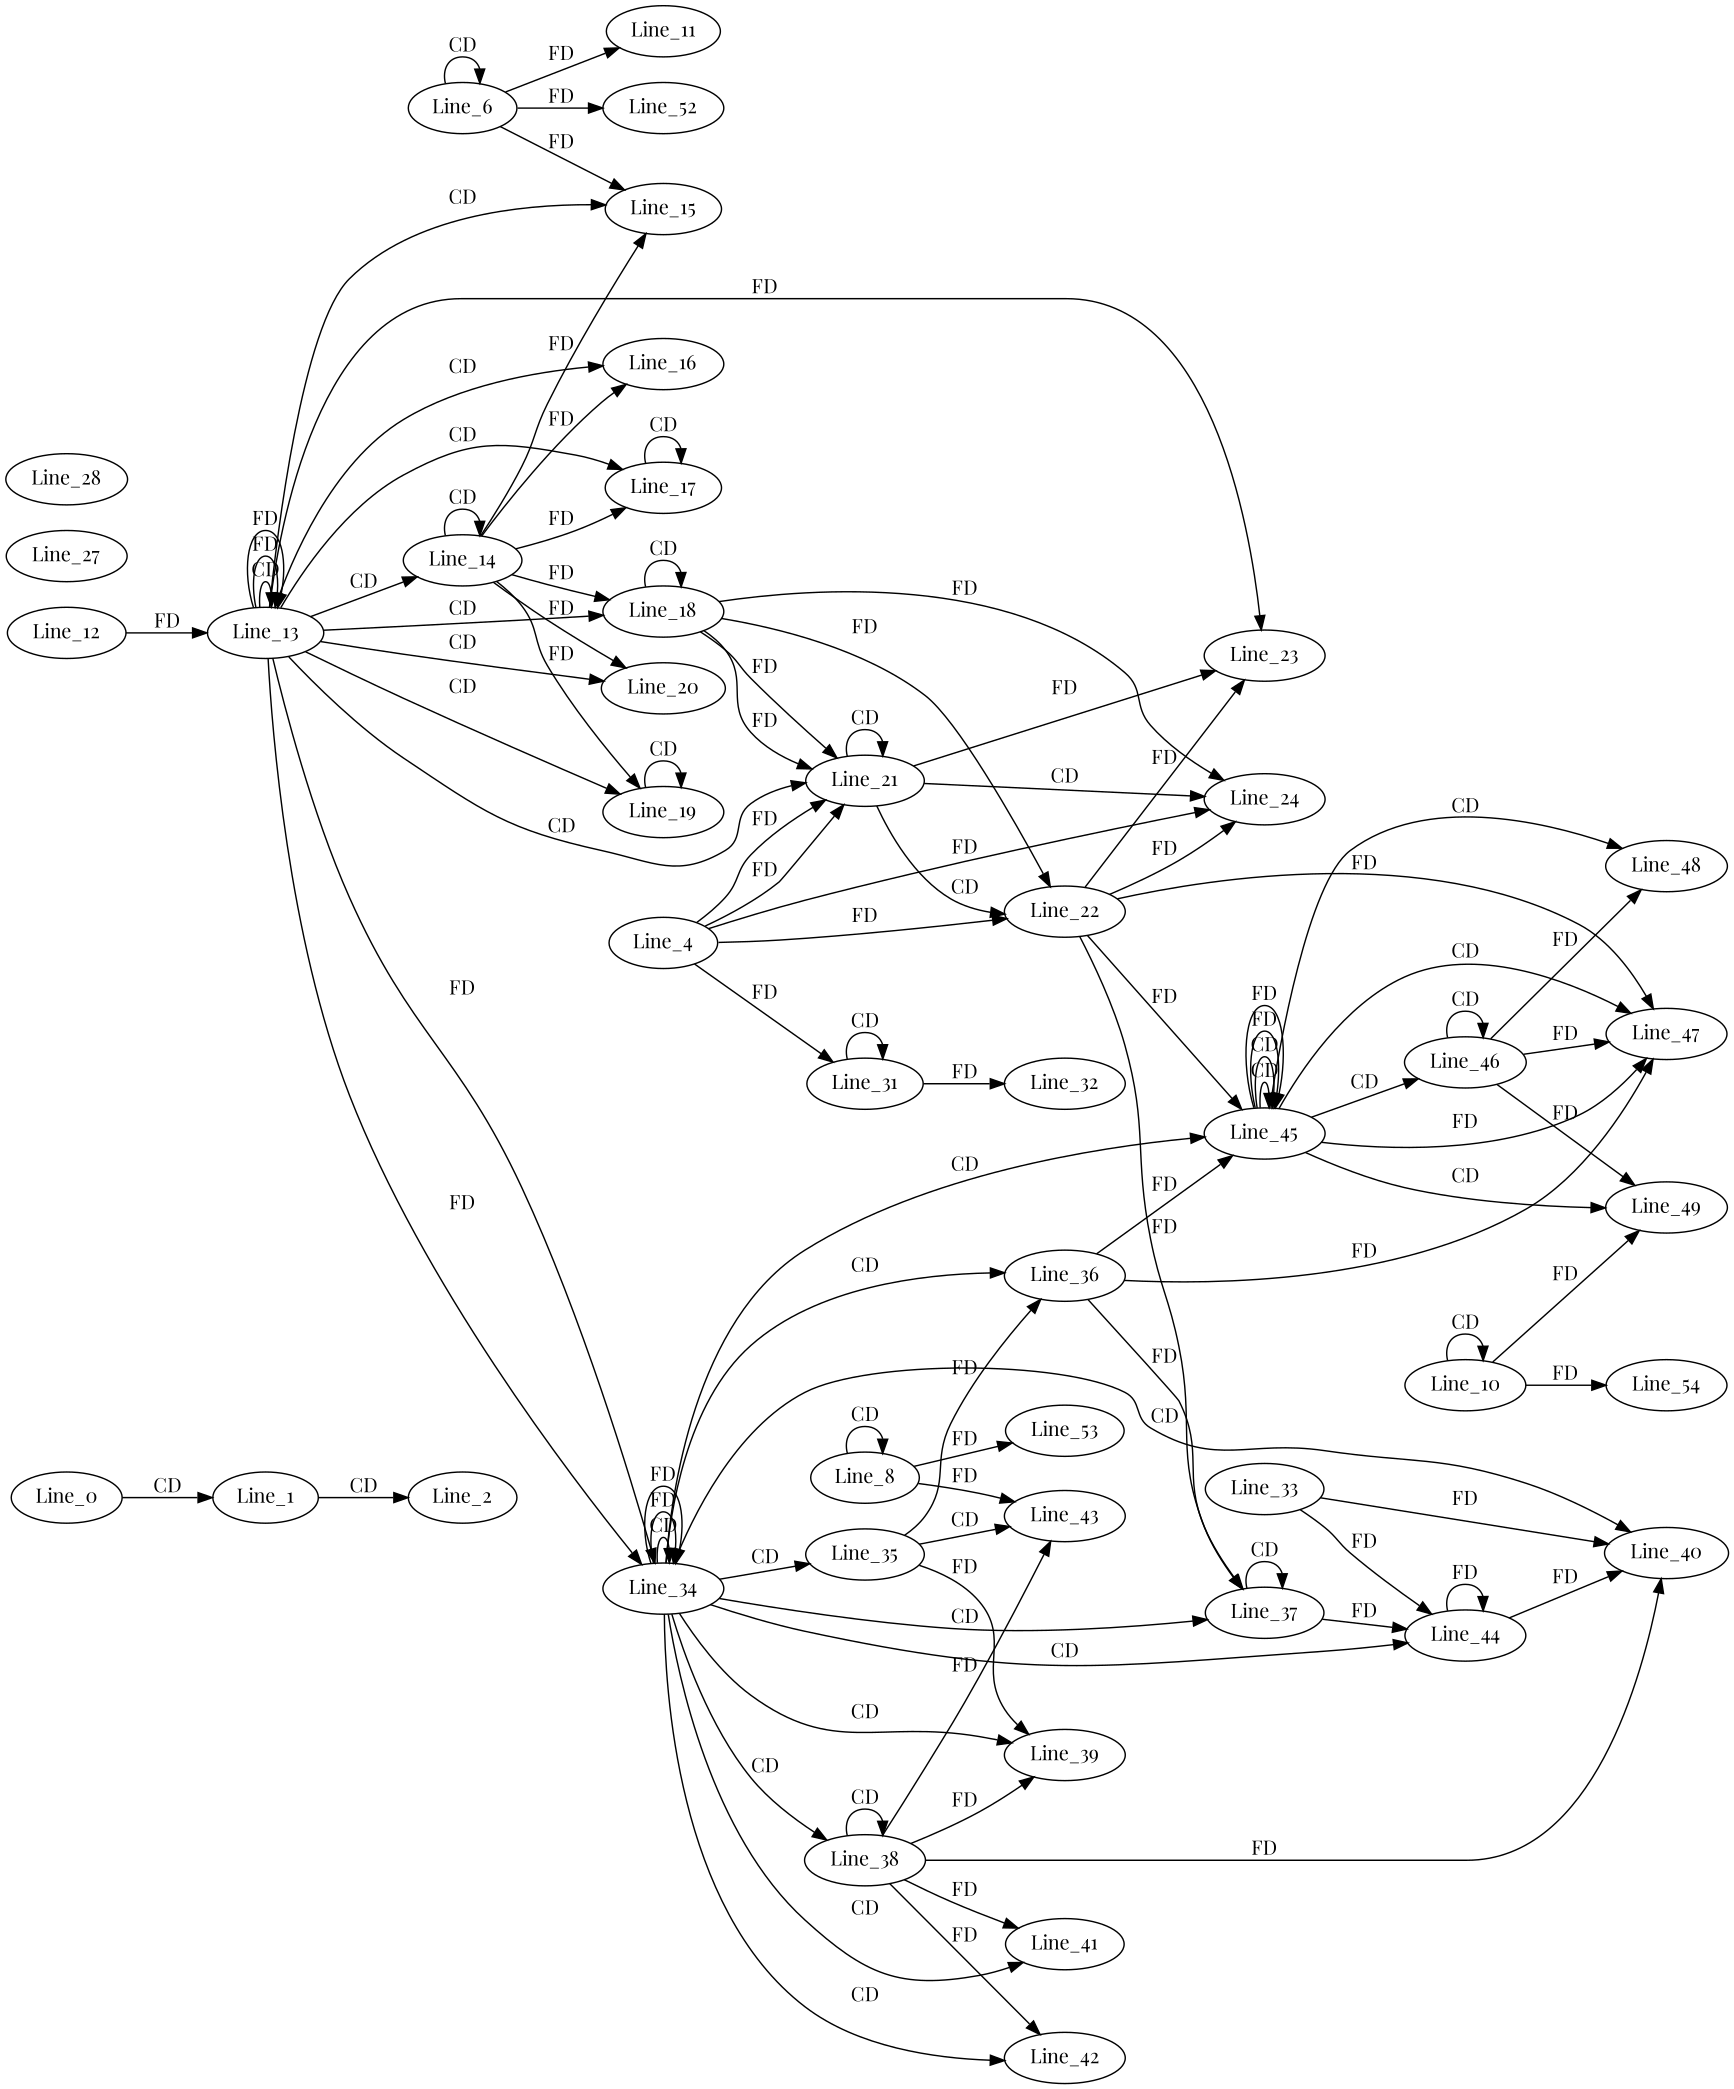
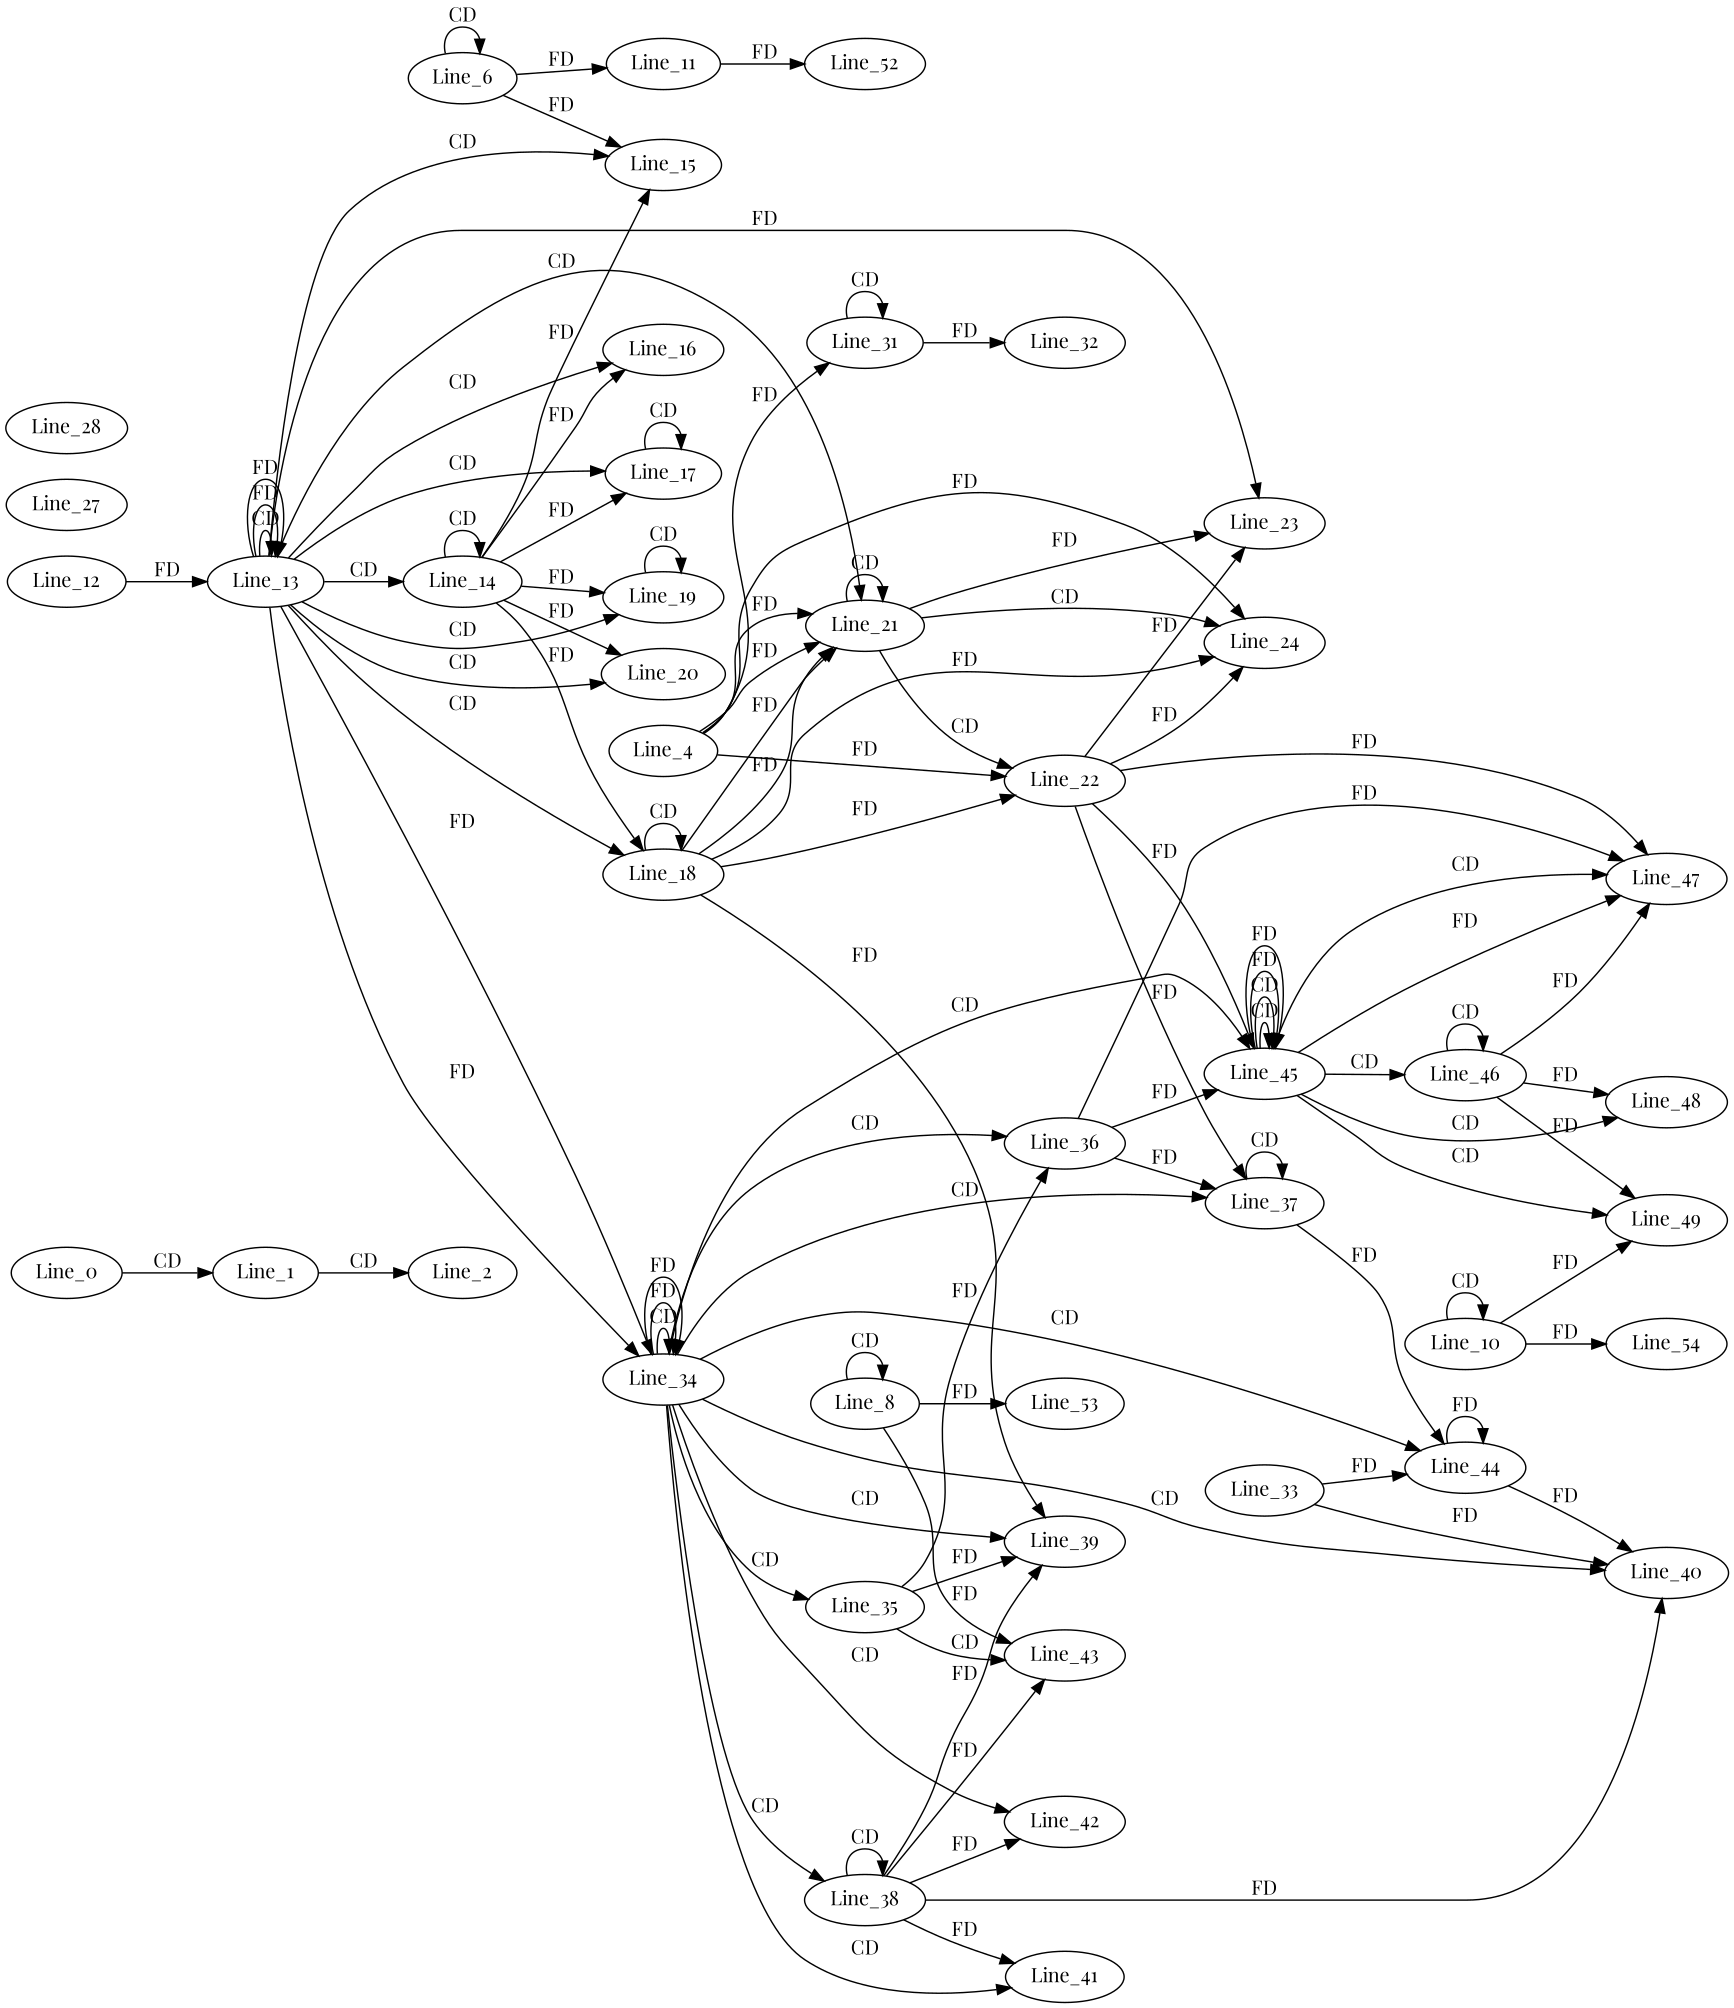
edge "Line_6" -> "Line_52": now "Line_11" -> "Line_52"
edge "Line_18" -> "Line_39": added, label "FD"
